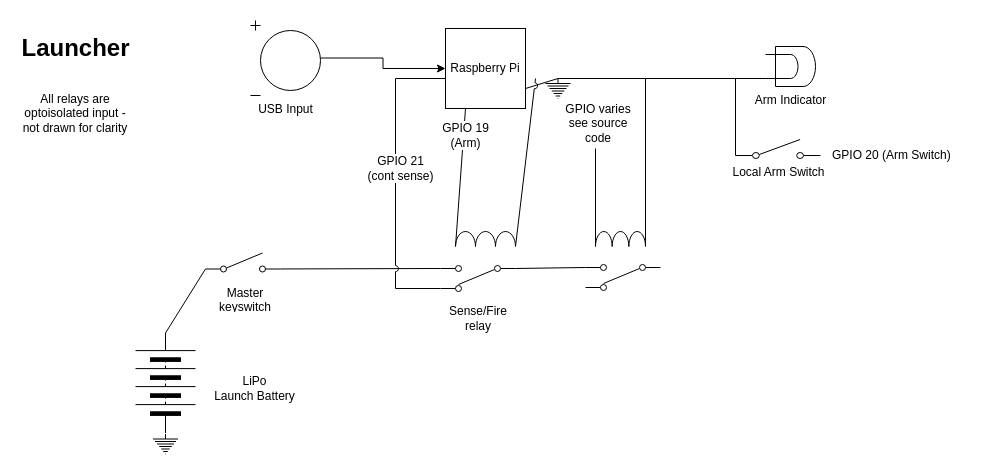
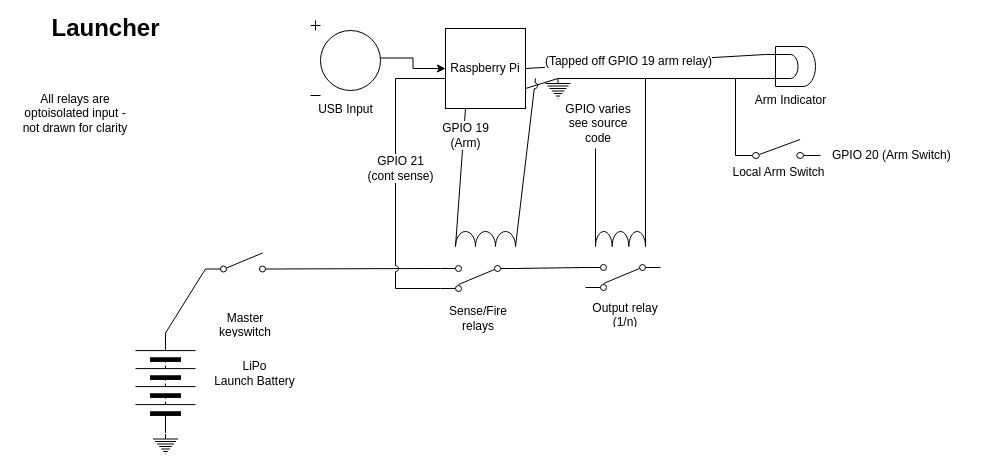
node "Launcher": moved (76, 49) -> (106, 29)
node "USB Input": moved (286, 58) -> (346, 58)
edge "Arm Indicator" -- "Raspberry Pi": added, label "(Tapped off GPIO 19 arm relay)"
node "Master keyswitch": moved (246, 298) -> (246, 323)
node "Output relay (1/n)": added
node "Sense/Fire relay": label "Sense/Fire relay" -> "Sense/Fire relays"
node "LiPo Launch Battery": moved (255, 388) -> (255, 373)
